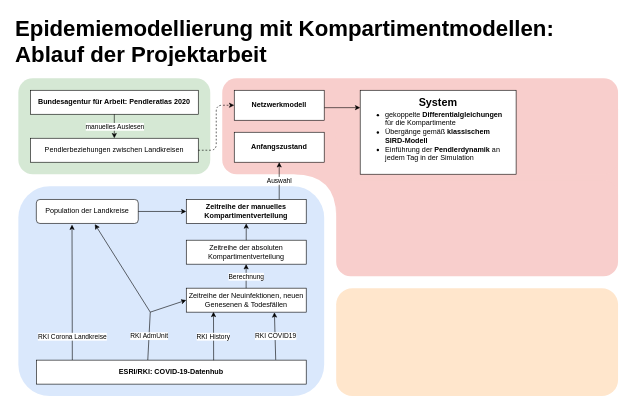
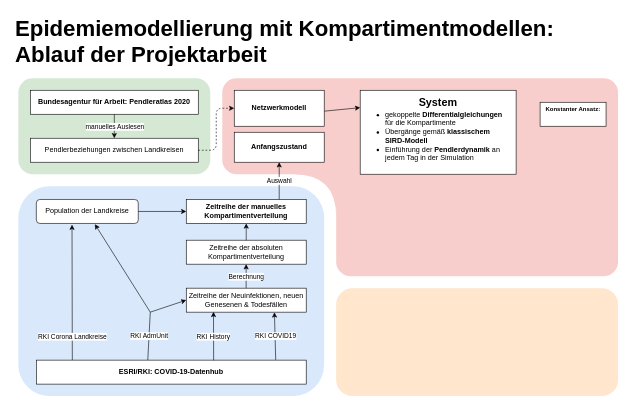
node "Netzwerkmodell": size 90x30 -> 90x36
node "Konstanter Ansatz:": added
